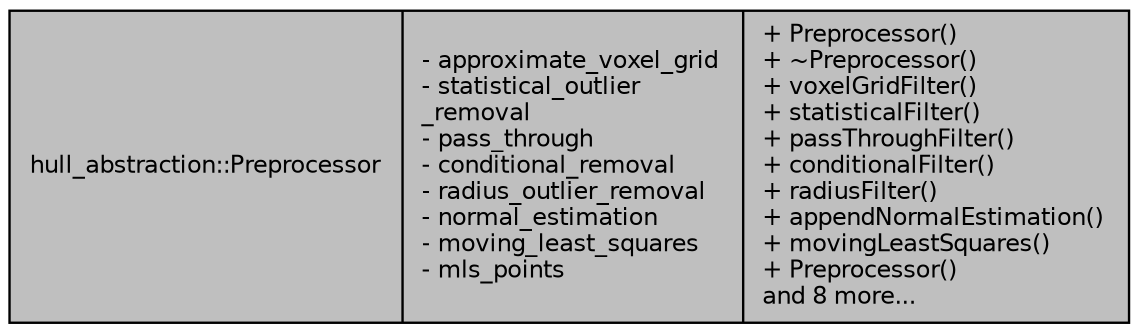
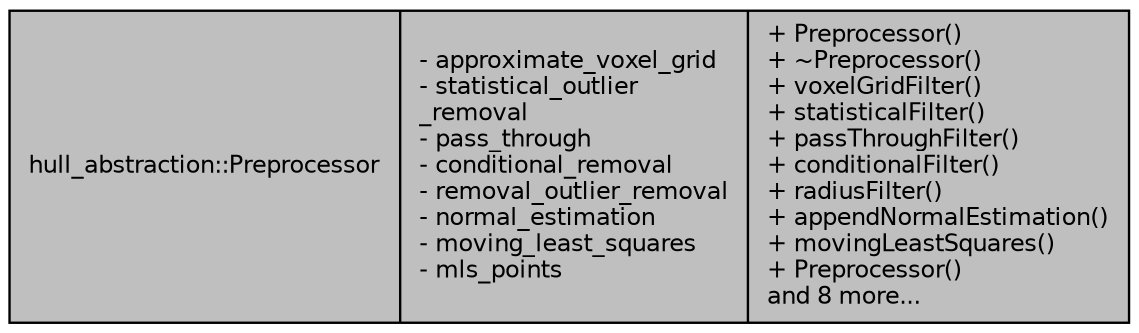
node "hull_abstraction::Preprocessor": text "- radius_outlier_removal" -> "- removal_outlier_removal"
